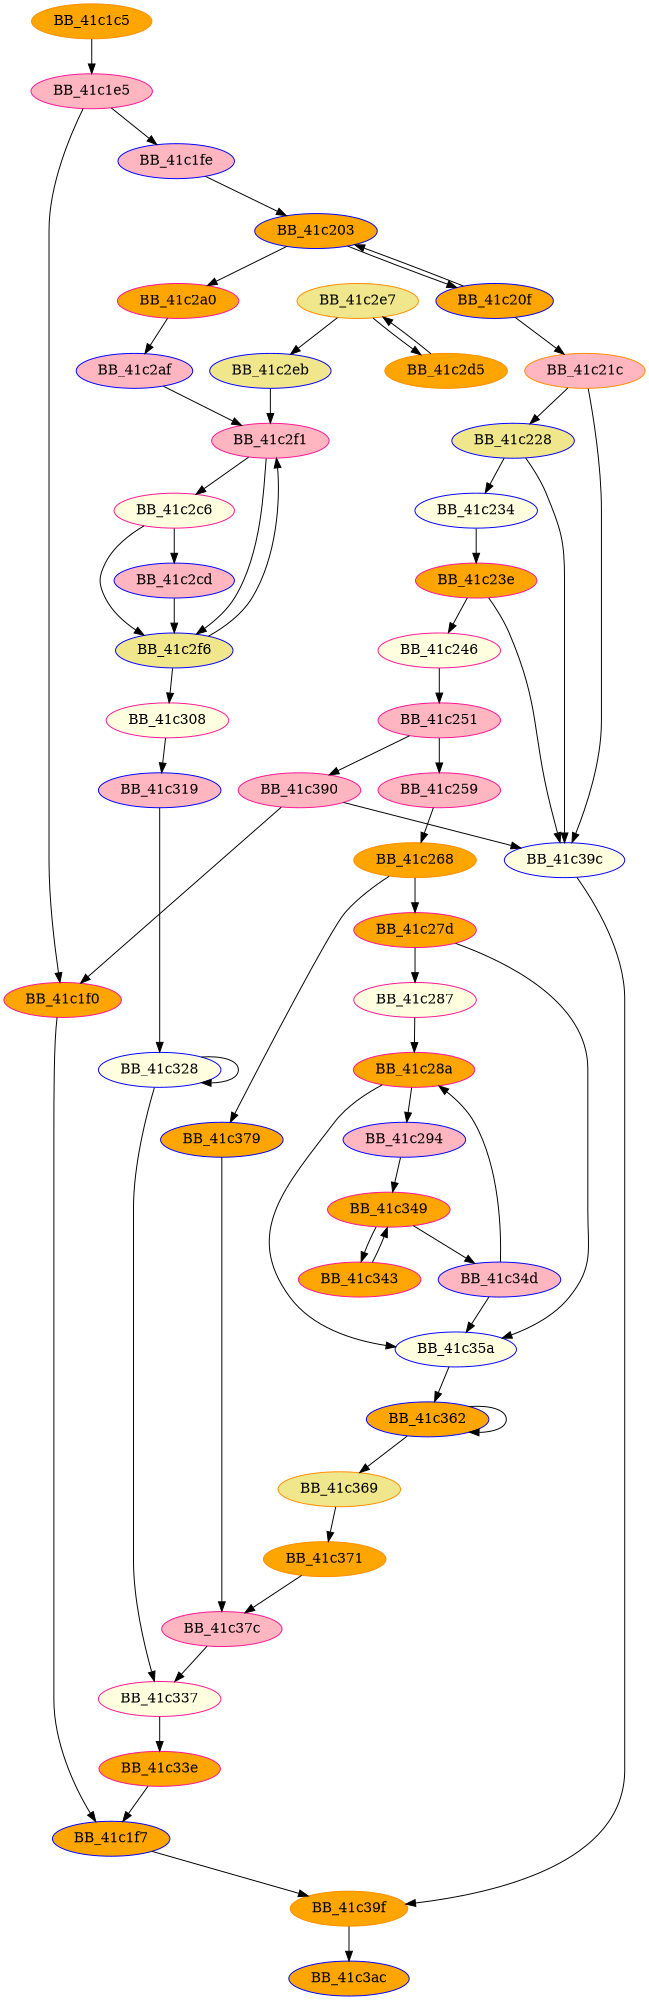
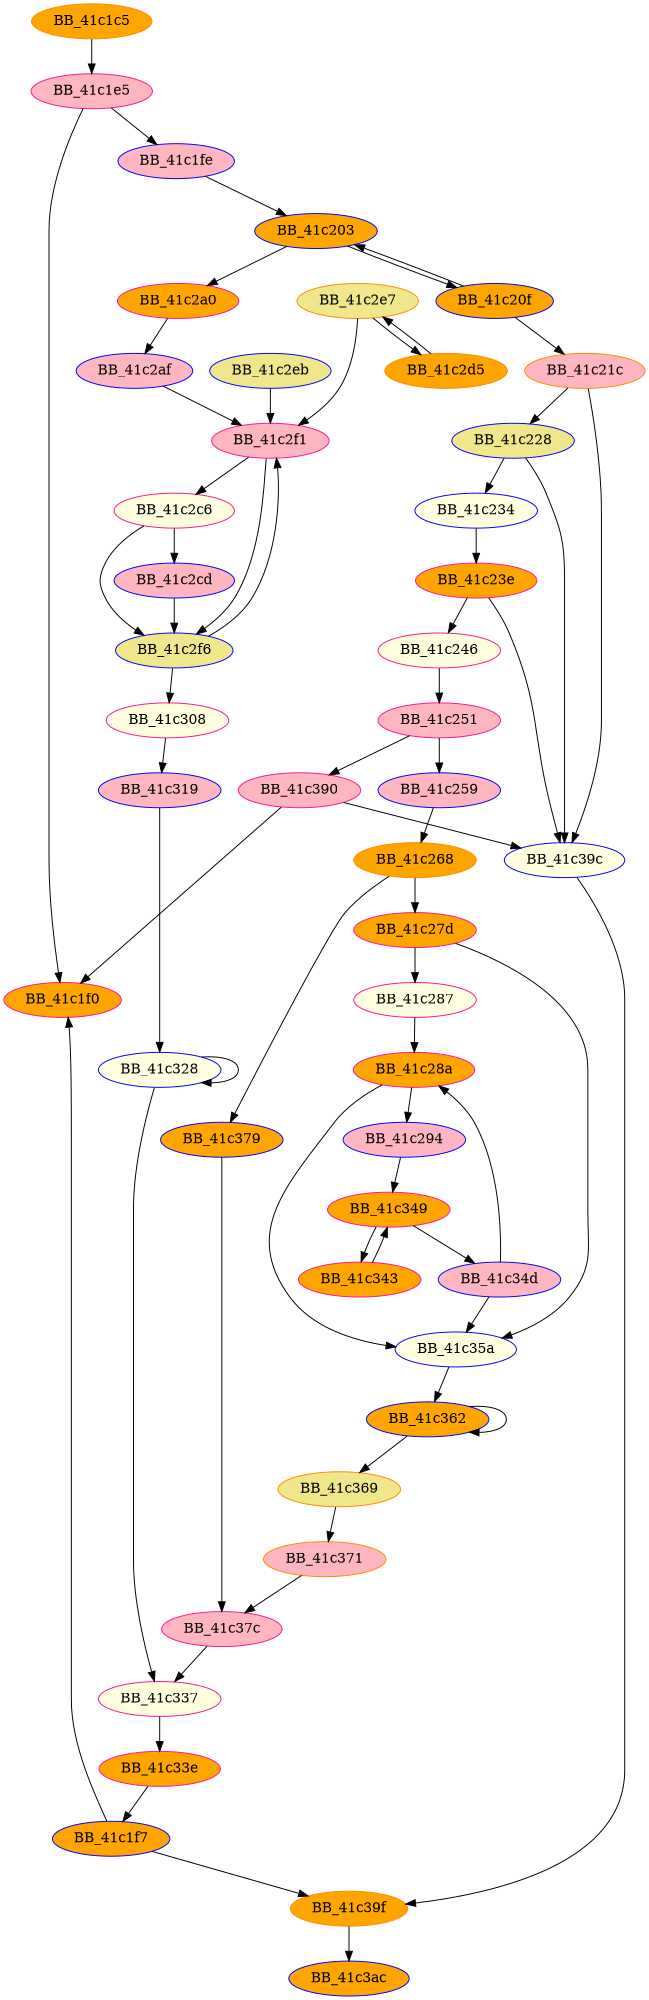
edge "BB_41c2e7" -> "BB_41c2eb": now "BB_41c2e7" -> "BB_41c2f1"
node "BB_41c259": color deeppink -> blue
edge "BB_41c1f0" -> "BB_41c1f7": reversed
node "BB_41c371": fillcolor orange -> lightpink
